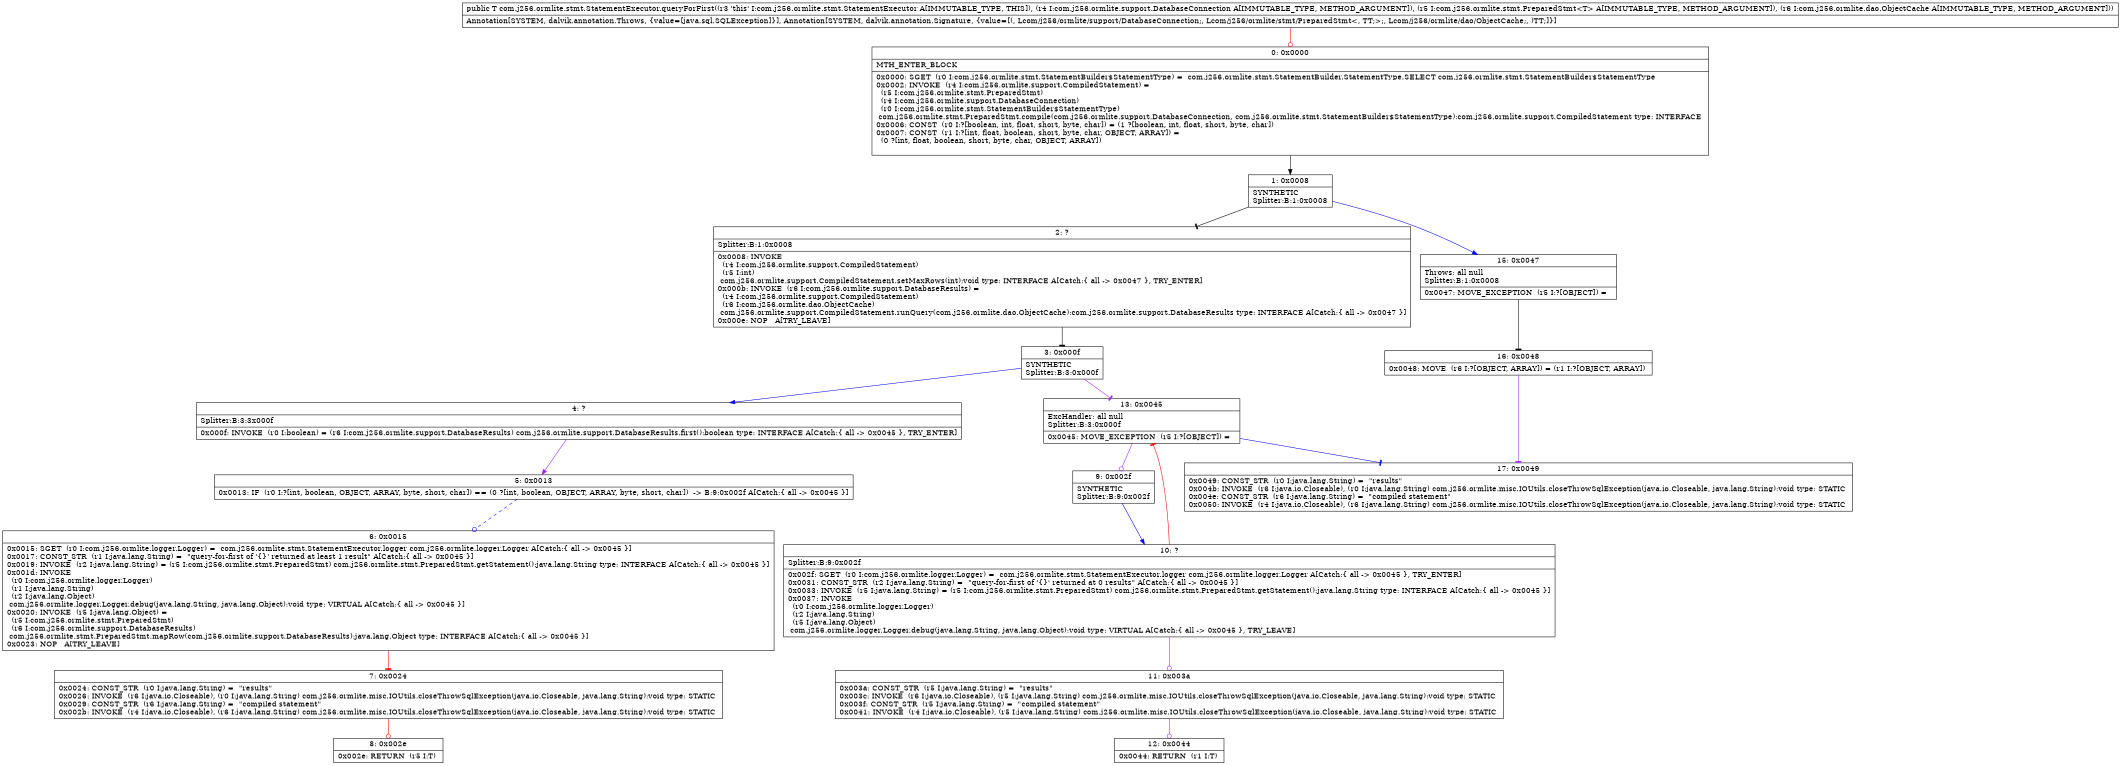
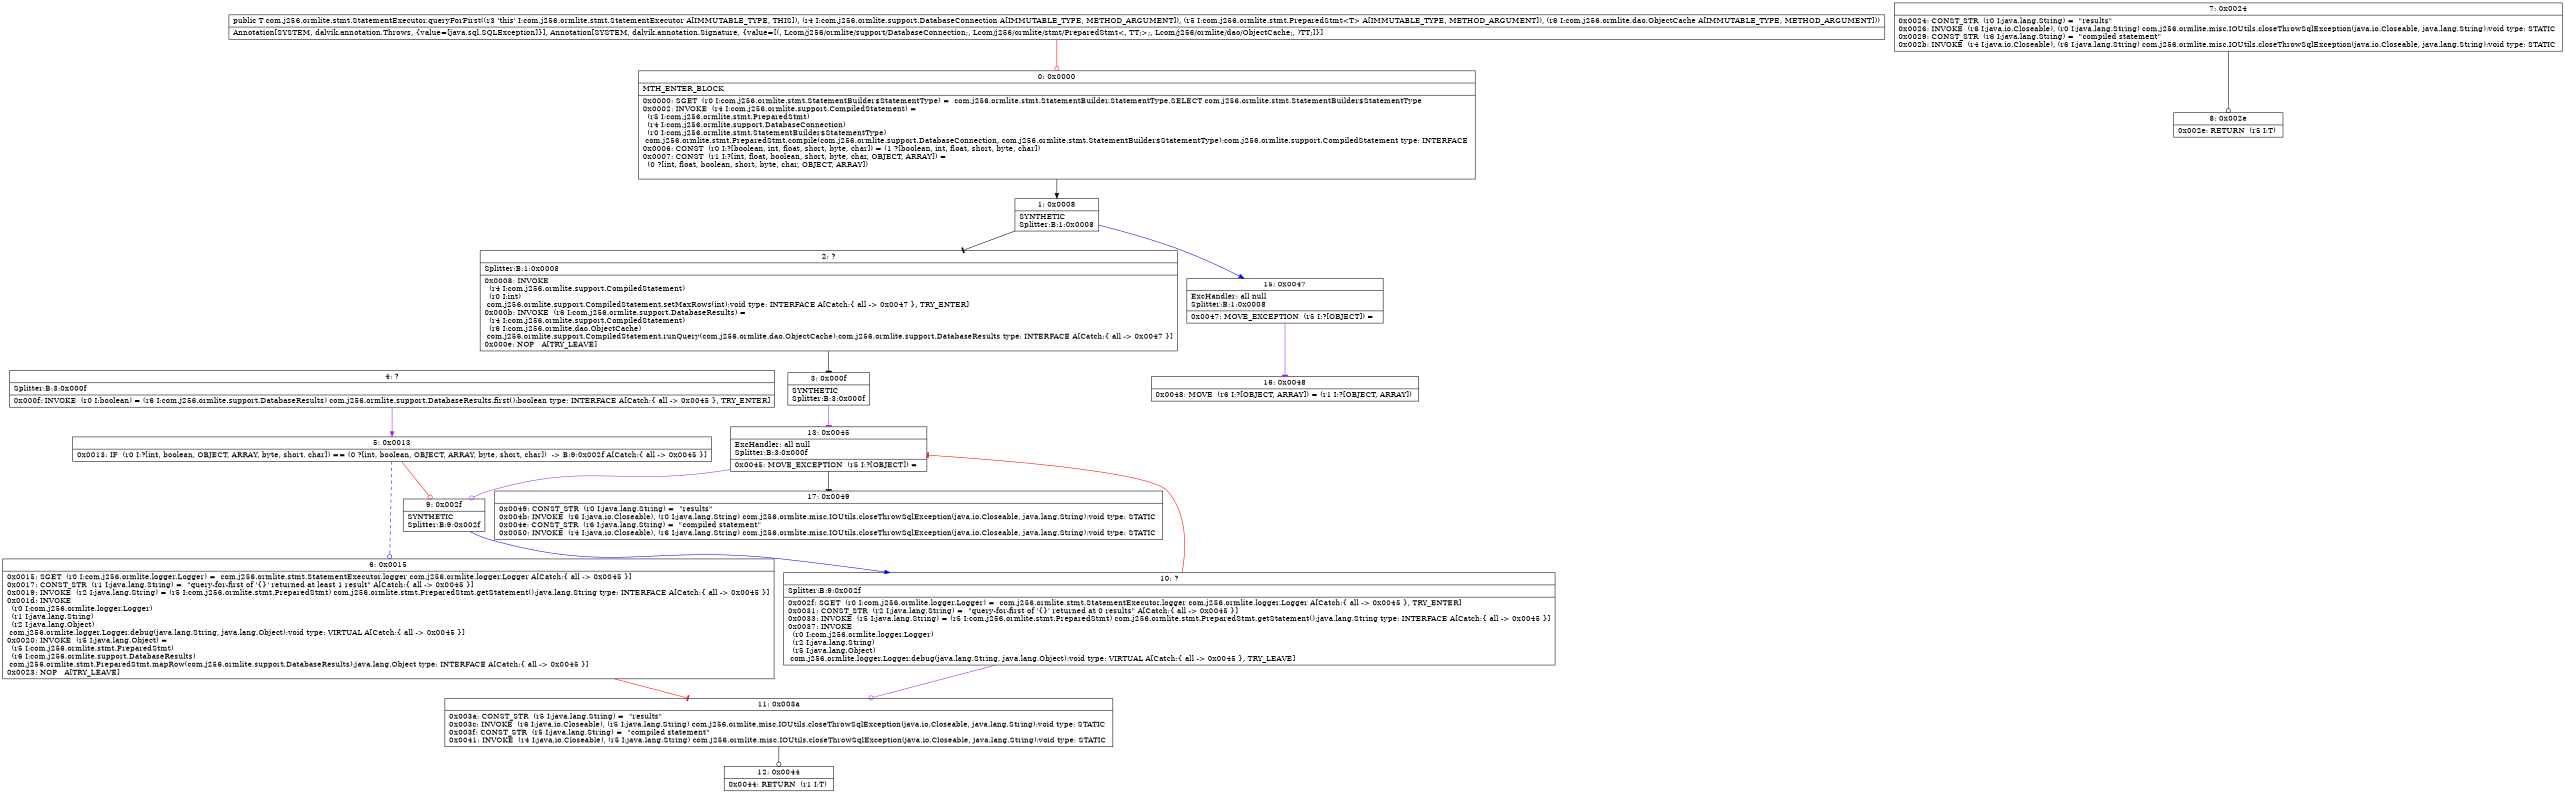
node "2: ?": text "(r5 I:int)" -> "(r0 I:int)"
node "15: 0x0047": text "Throws: all null" -> "ExcHandler: all null"
edge "15: 0x0047" -> "16: 0x0048": color black -> purple
edge "3: 0x000f" -> "4: ?": removed
edge "16: 0x0048" -> "17: 0x0049": removed
node "4: ?": text "Splitter:B:3:3x000f" -> "Splitter:B:3:0x000f"
edge "13: 0x0045" -> "17: 0x0049": color blue -> black
edge "5: 0x0013" -> "9: 0x002f": added
edge "6: 0x0015" -> "7: 0x0024": now "6: 0x0015" -> "11: 0x003a"
edge "7: 0x0024" -> "8: 0x002e": color red -> black
edge "11: 0x003a" -> "12: 0x0044": color purple -> black
